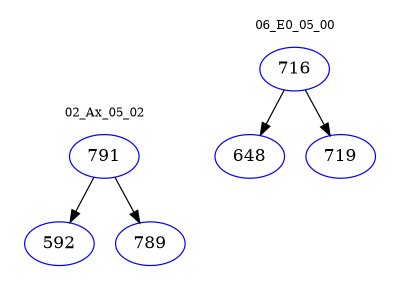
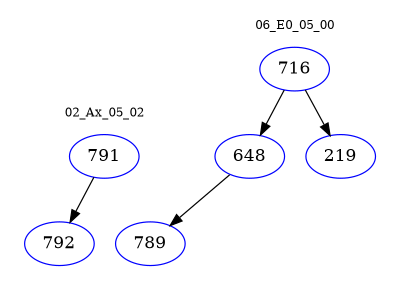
node "719": label "719" -> "219"
edge "791" -> "789": now "648" -> "789"
node "592": label "592" -> "792"
